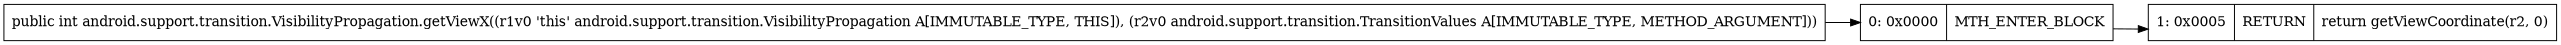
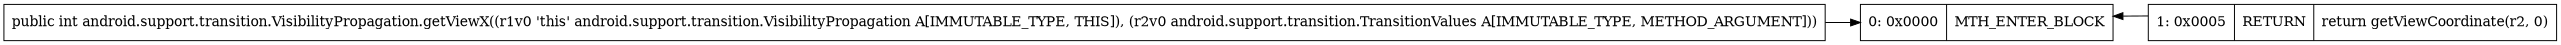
edge "0: 0x0000" -> "1: 0x0005": reversed
